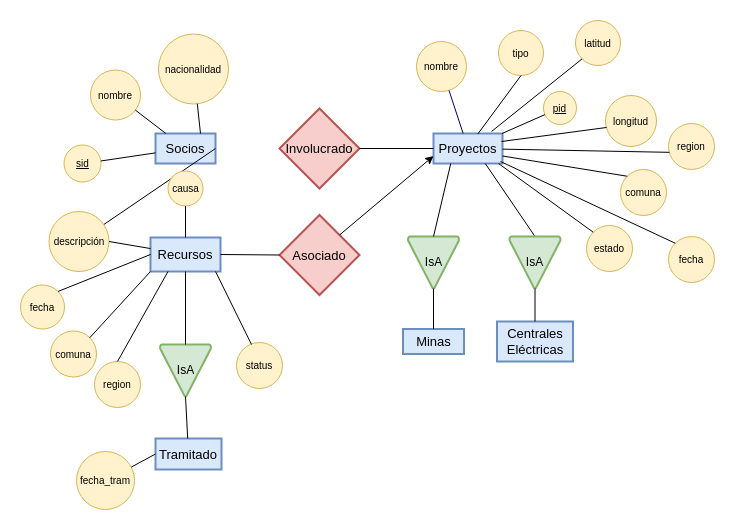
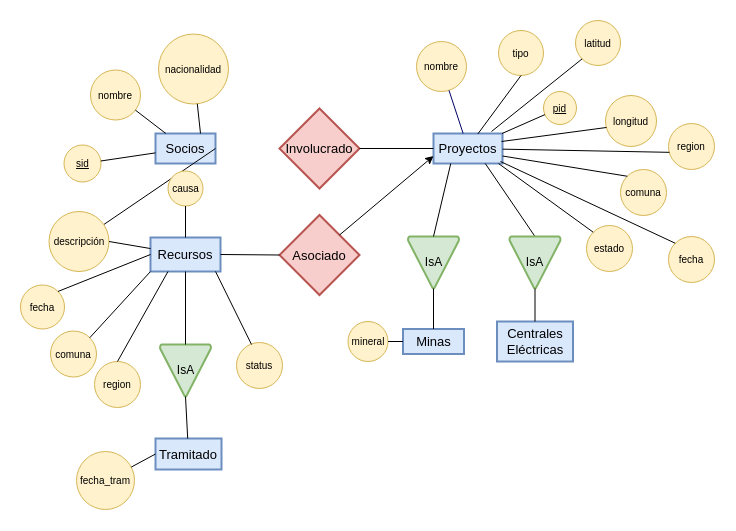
node "mineral": added
edge "mineral" -- "Minas": added
